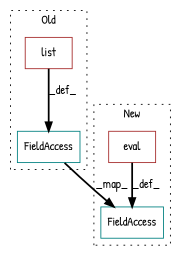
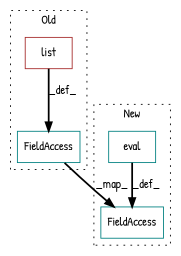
node "eval": color brown -> teal
